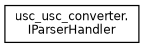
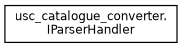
node "usc_usc_converter. IParserHandler": label "usc_usc_converter. IParserHandler" -> "usc_catalogue_converter. IParserHandler"
